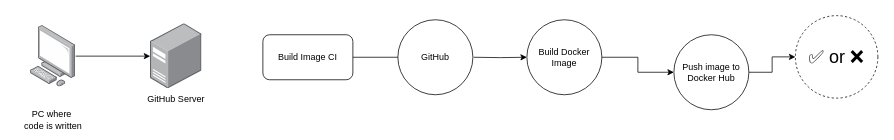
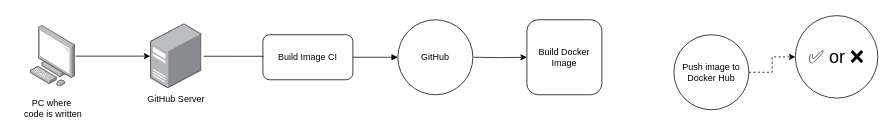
edge "GitHub Server" -- "Build Image CI": added
edge "Build Image CI" -- "GitHub": arrowhead none -> block
node "Build Docker Image": shape ellipse -> rounded rectangle
edge "Build Docker Image" -> "Push image to Docker Hub": removed
node "✅ or ❌": style dashed -> solid
edge "Push image to Docker Hub" -> "✅ or ❌": style solid -> dashed
node "PC where code is written": moved (53, 120) -> (53, 108)
